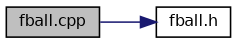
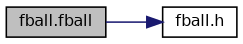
node "fball.cpp": label "fball.cpp" -> "fball.fball"
